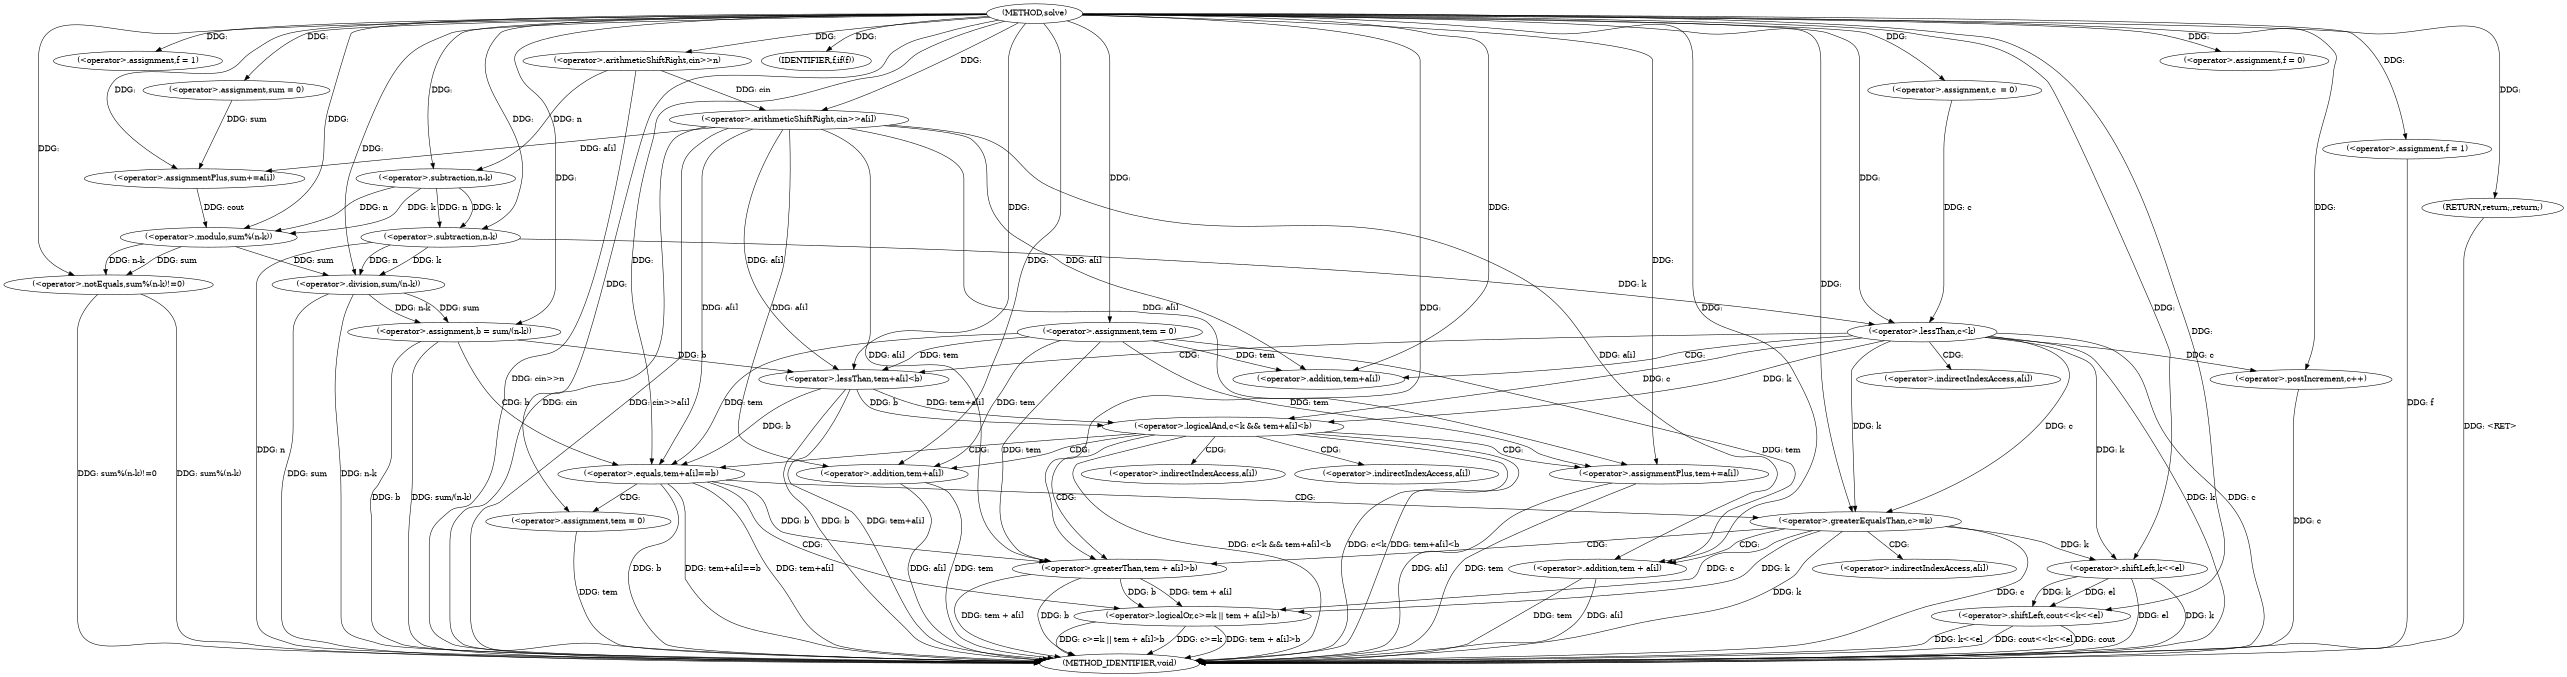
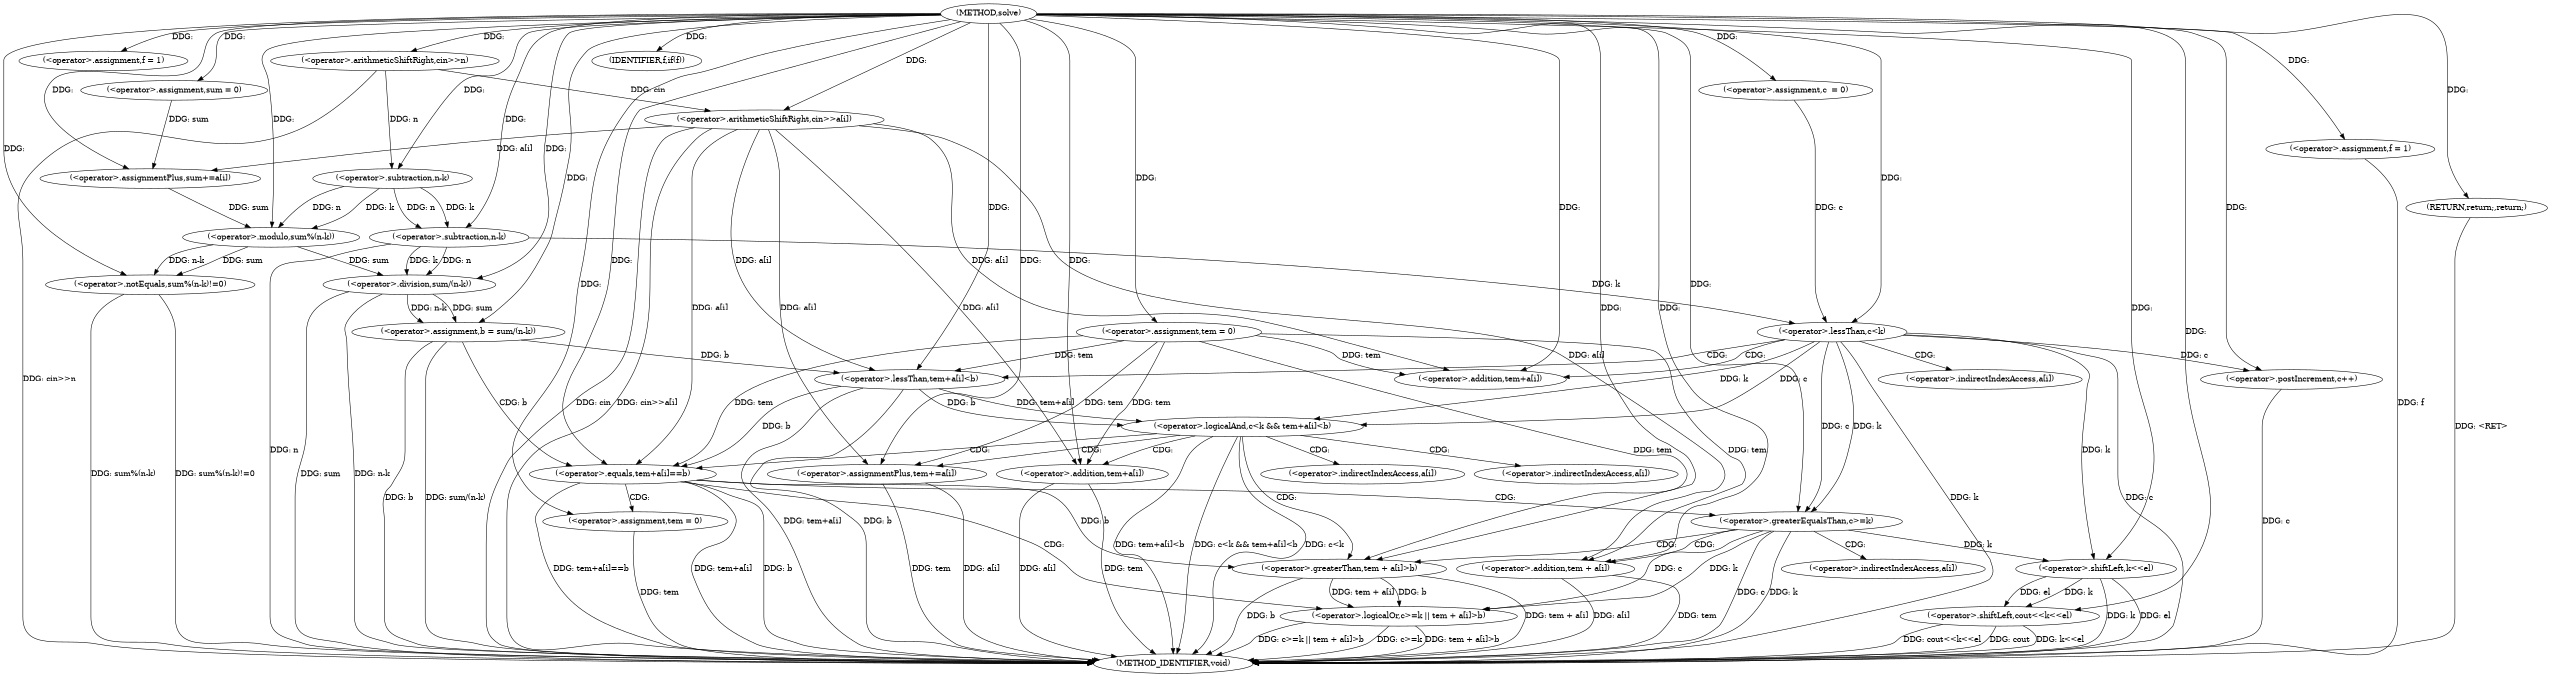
node "(<operator>.assignment,f = 0)": removed
edge "(<operator>.assignmentPlus,sum+=a[i])" -> "(<operator>.modulo,sum%(n-k))": label "DDG: cout" -> "DDG: sum"
edge "(<operator>.arithmeticShiftRight,cin>>a[i])" -> "(<operator>.greaterThan,tem + a[i]>b)": removed, label "DDG: a[i]"
